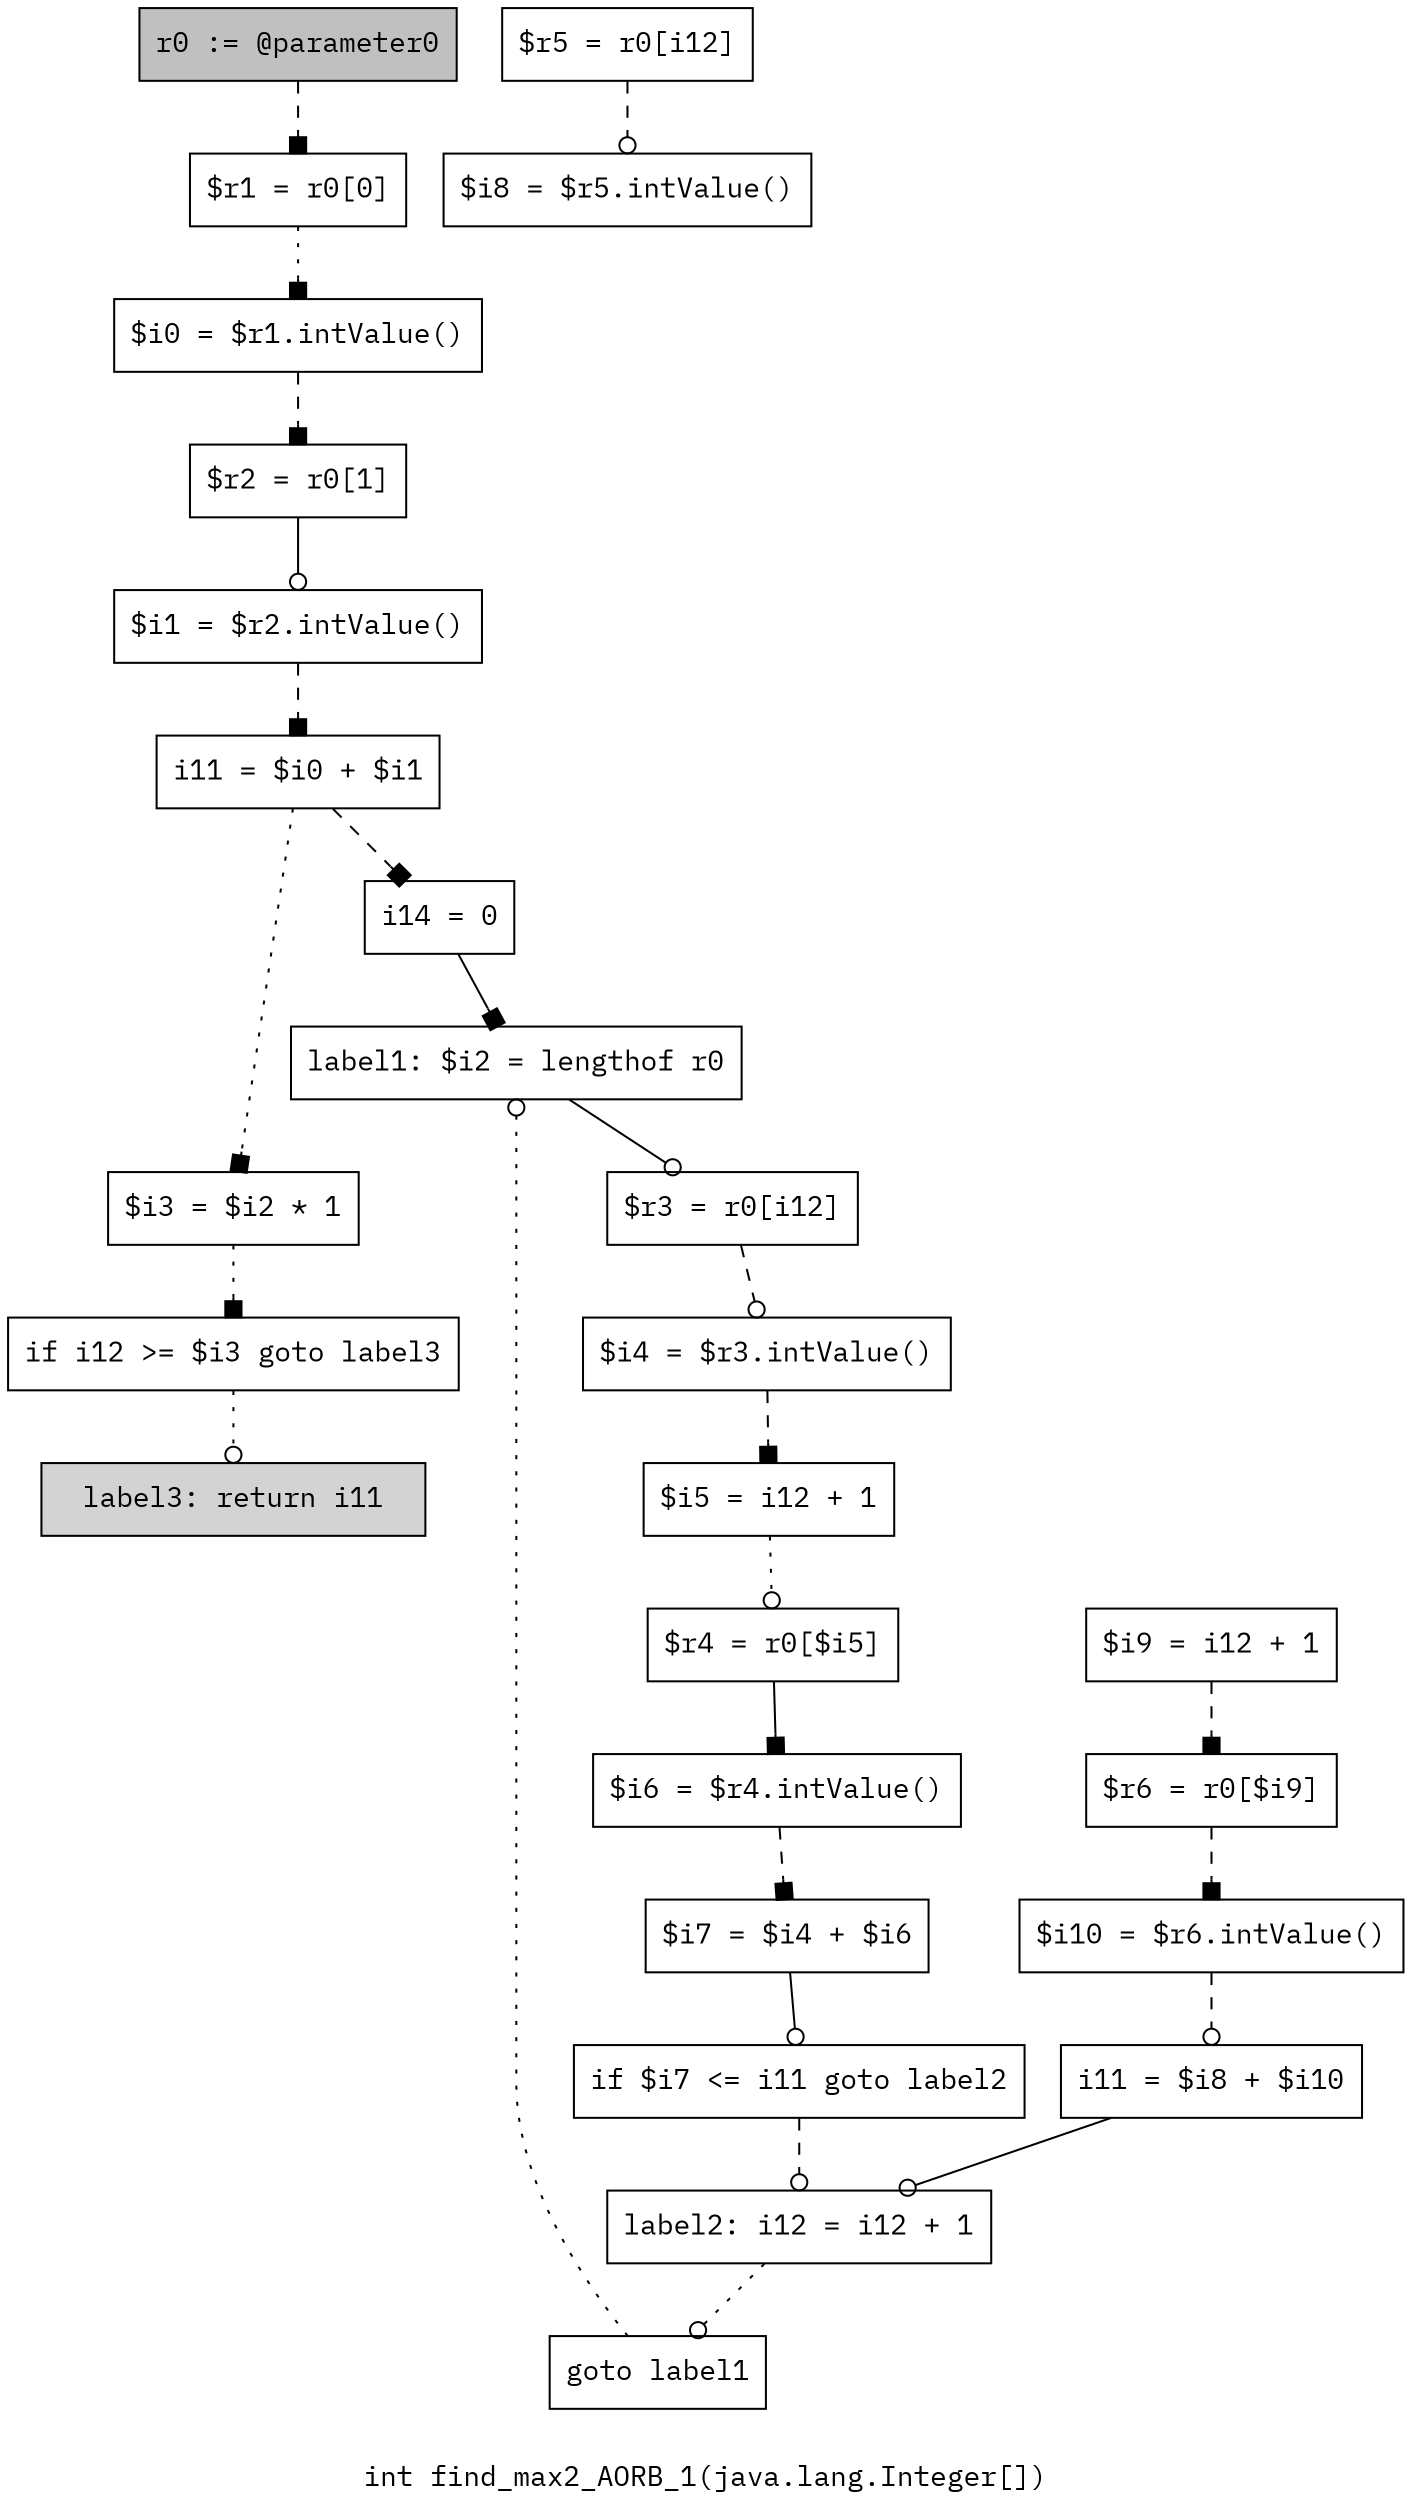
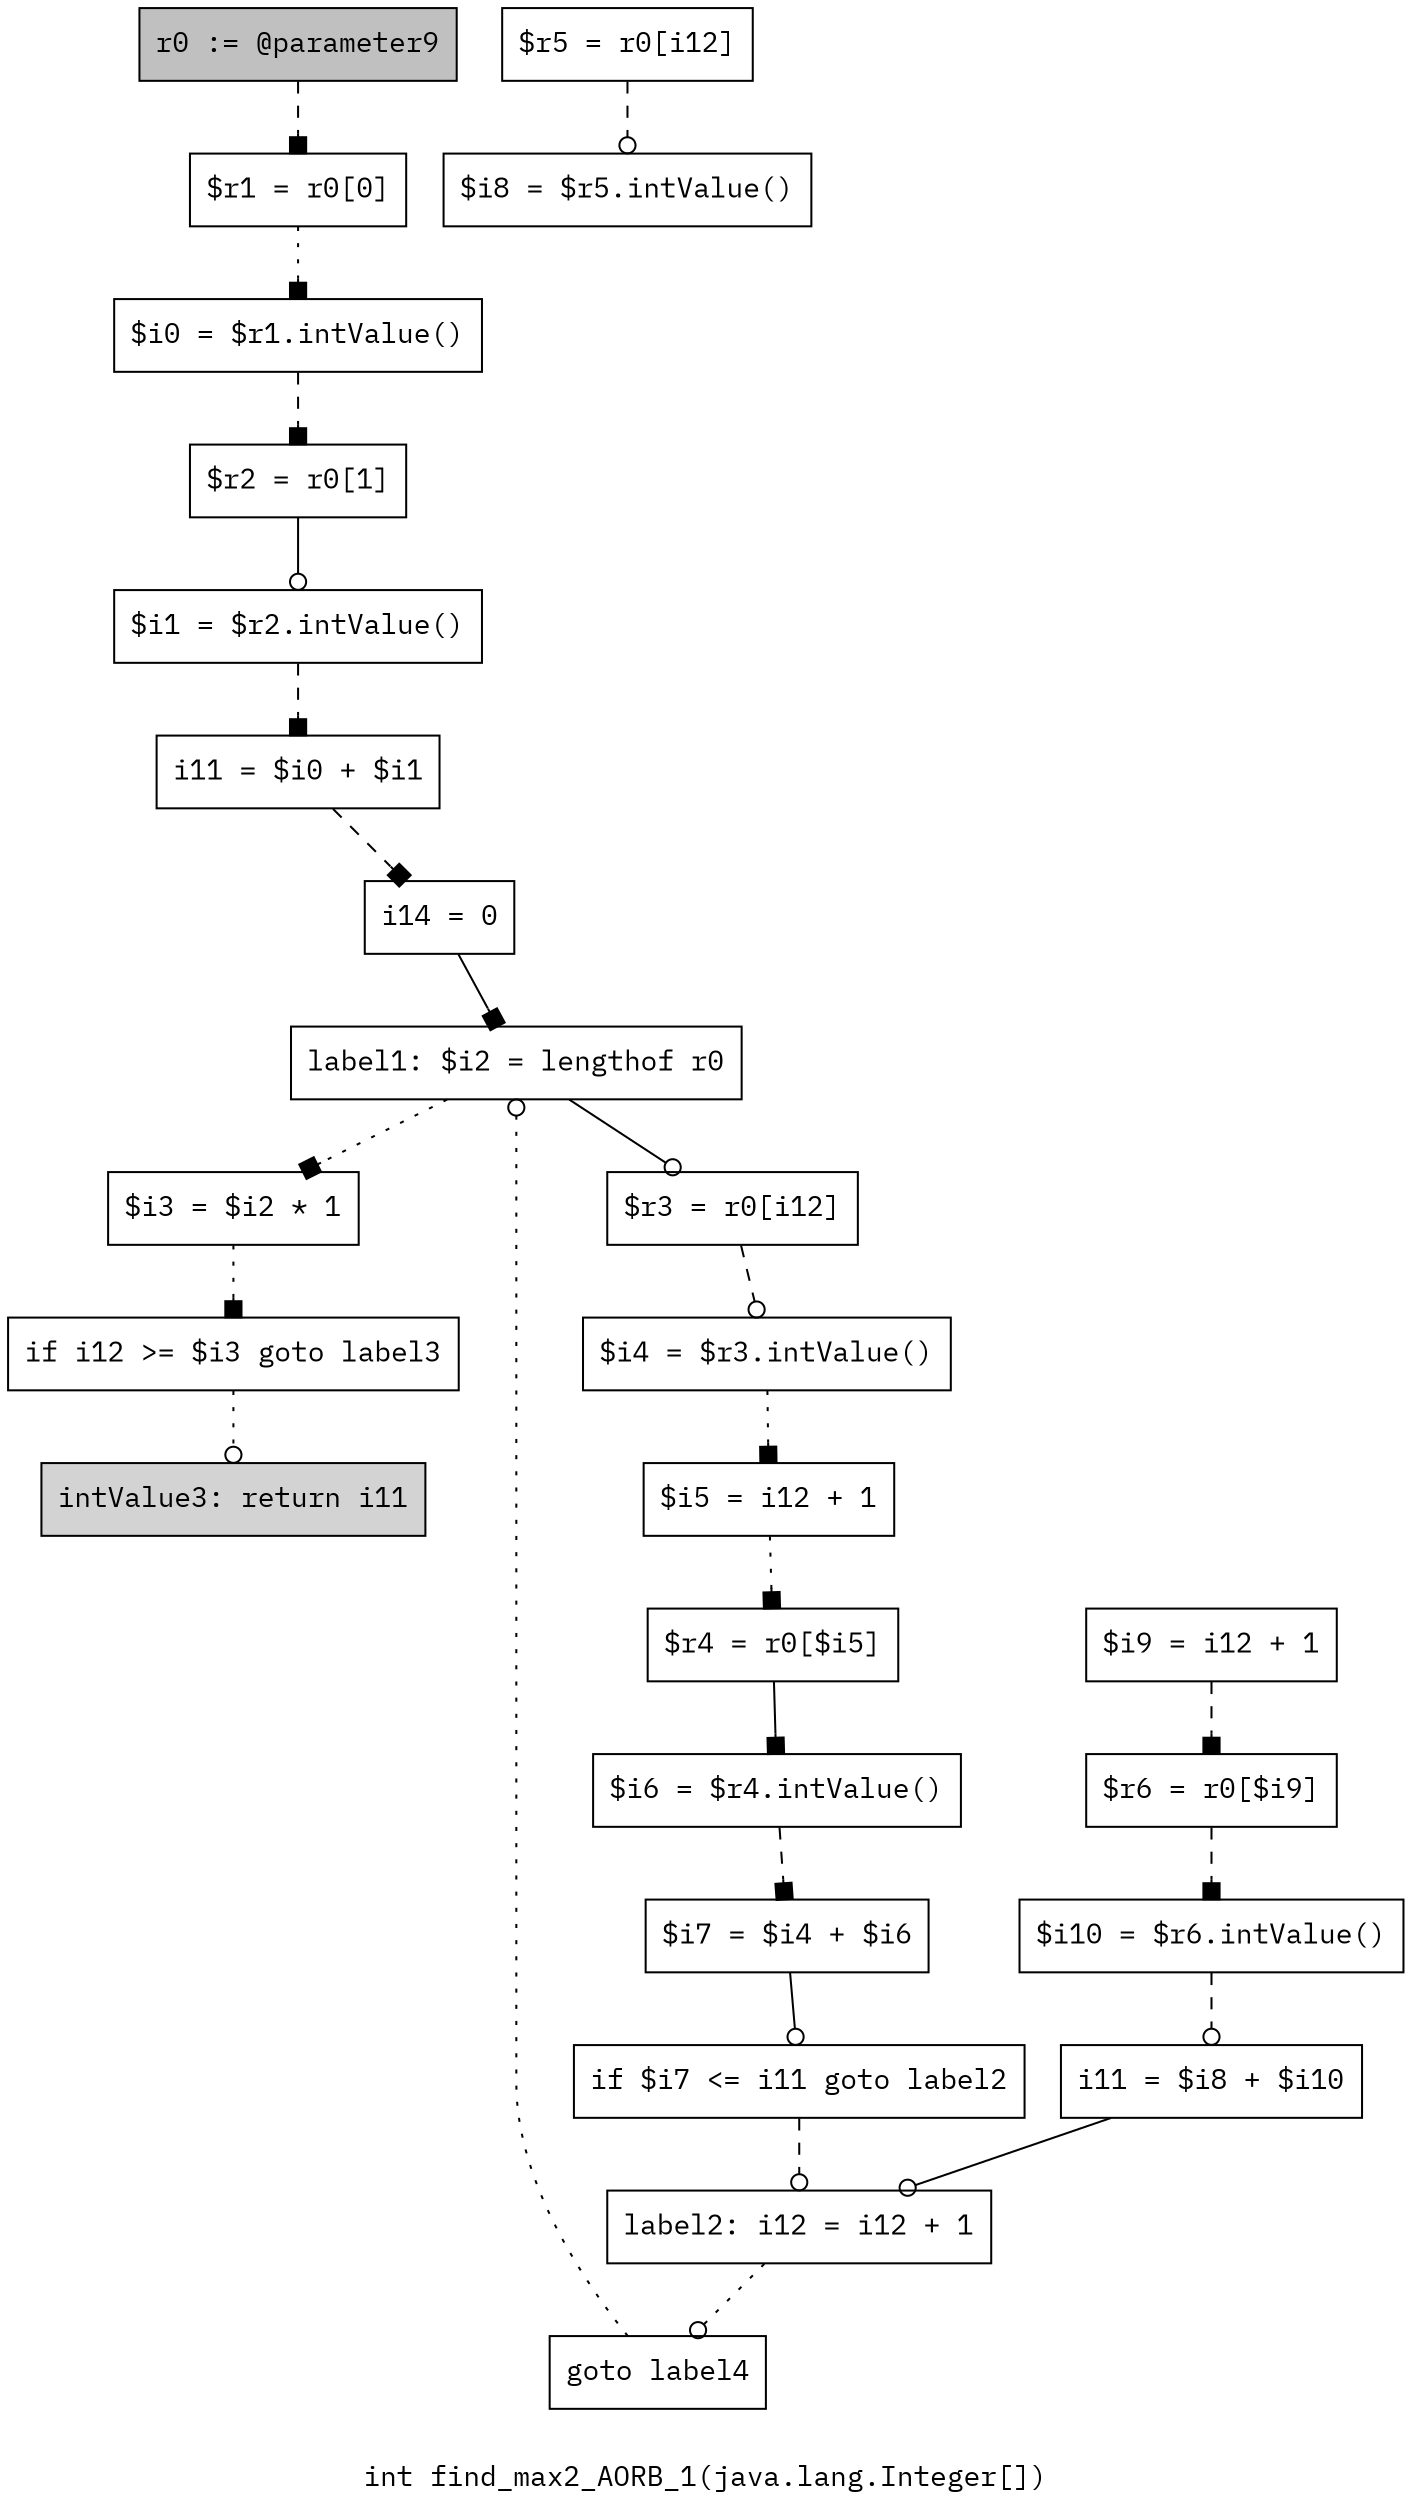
node "r0 := @parameter0": label "r0 := @parameter0" -> "r0 := @parameter9"
edge "i11 = $i0 + $i1" -> "$i3 = $i2 * 1": now "label1: $i2 = lengthof r0" -> "$i3 = $i2 * 1"
edge "$i4 = $r3.intValue()" -> "$i5 = i12 + 1": style dashed -> dotted
node "label3: return i11": label "label3: return i11" -> "intValue3: return i11"
edge "$i5 = i12 + 1" -> "$r4 = r0[$i5]": arrowhead odot -> box
node "goto label1": label "goto label1" -> "goto label4"
